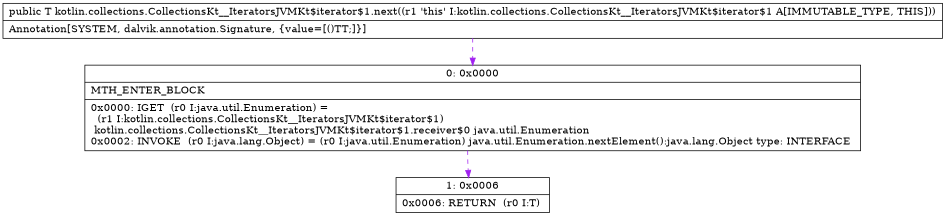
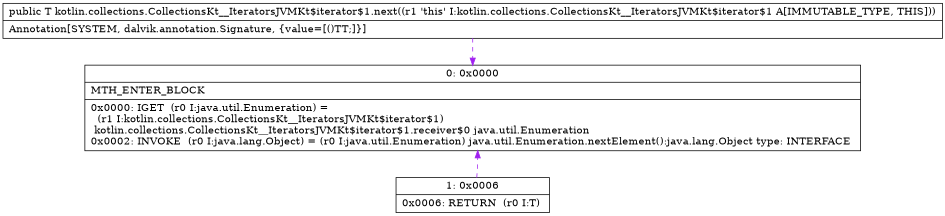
edge "0: 0x0000" -> "1: 0x0006": reversed
